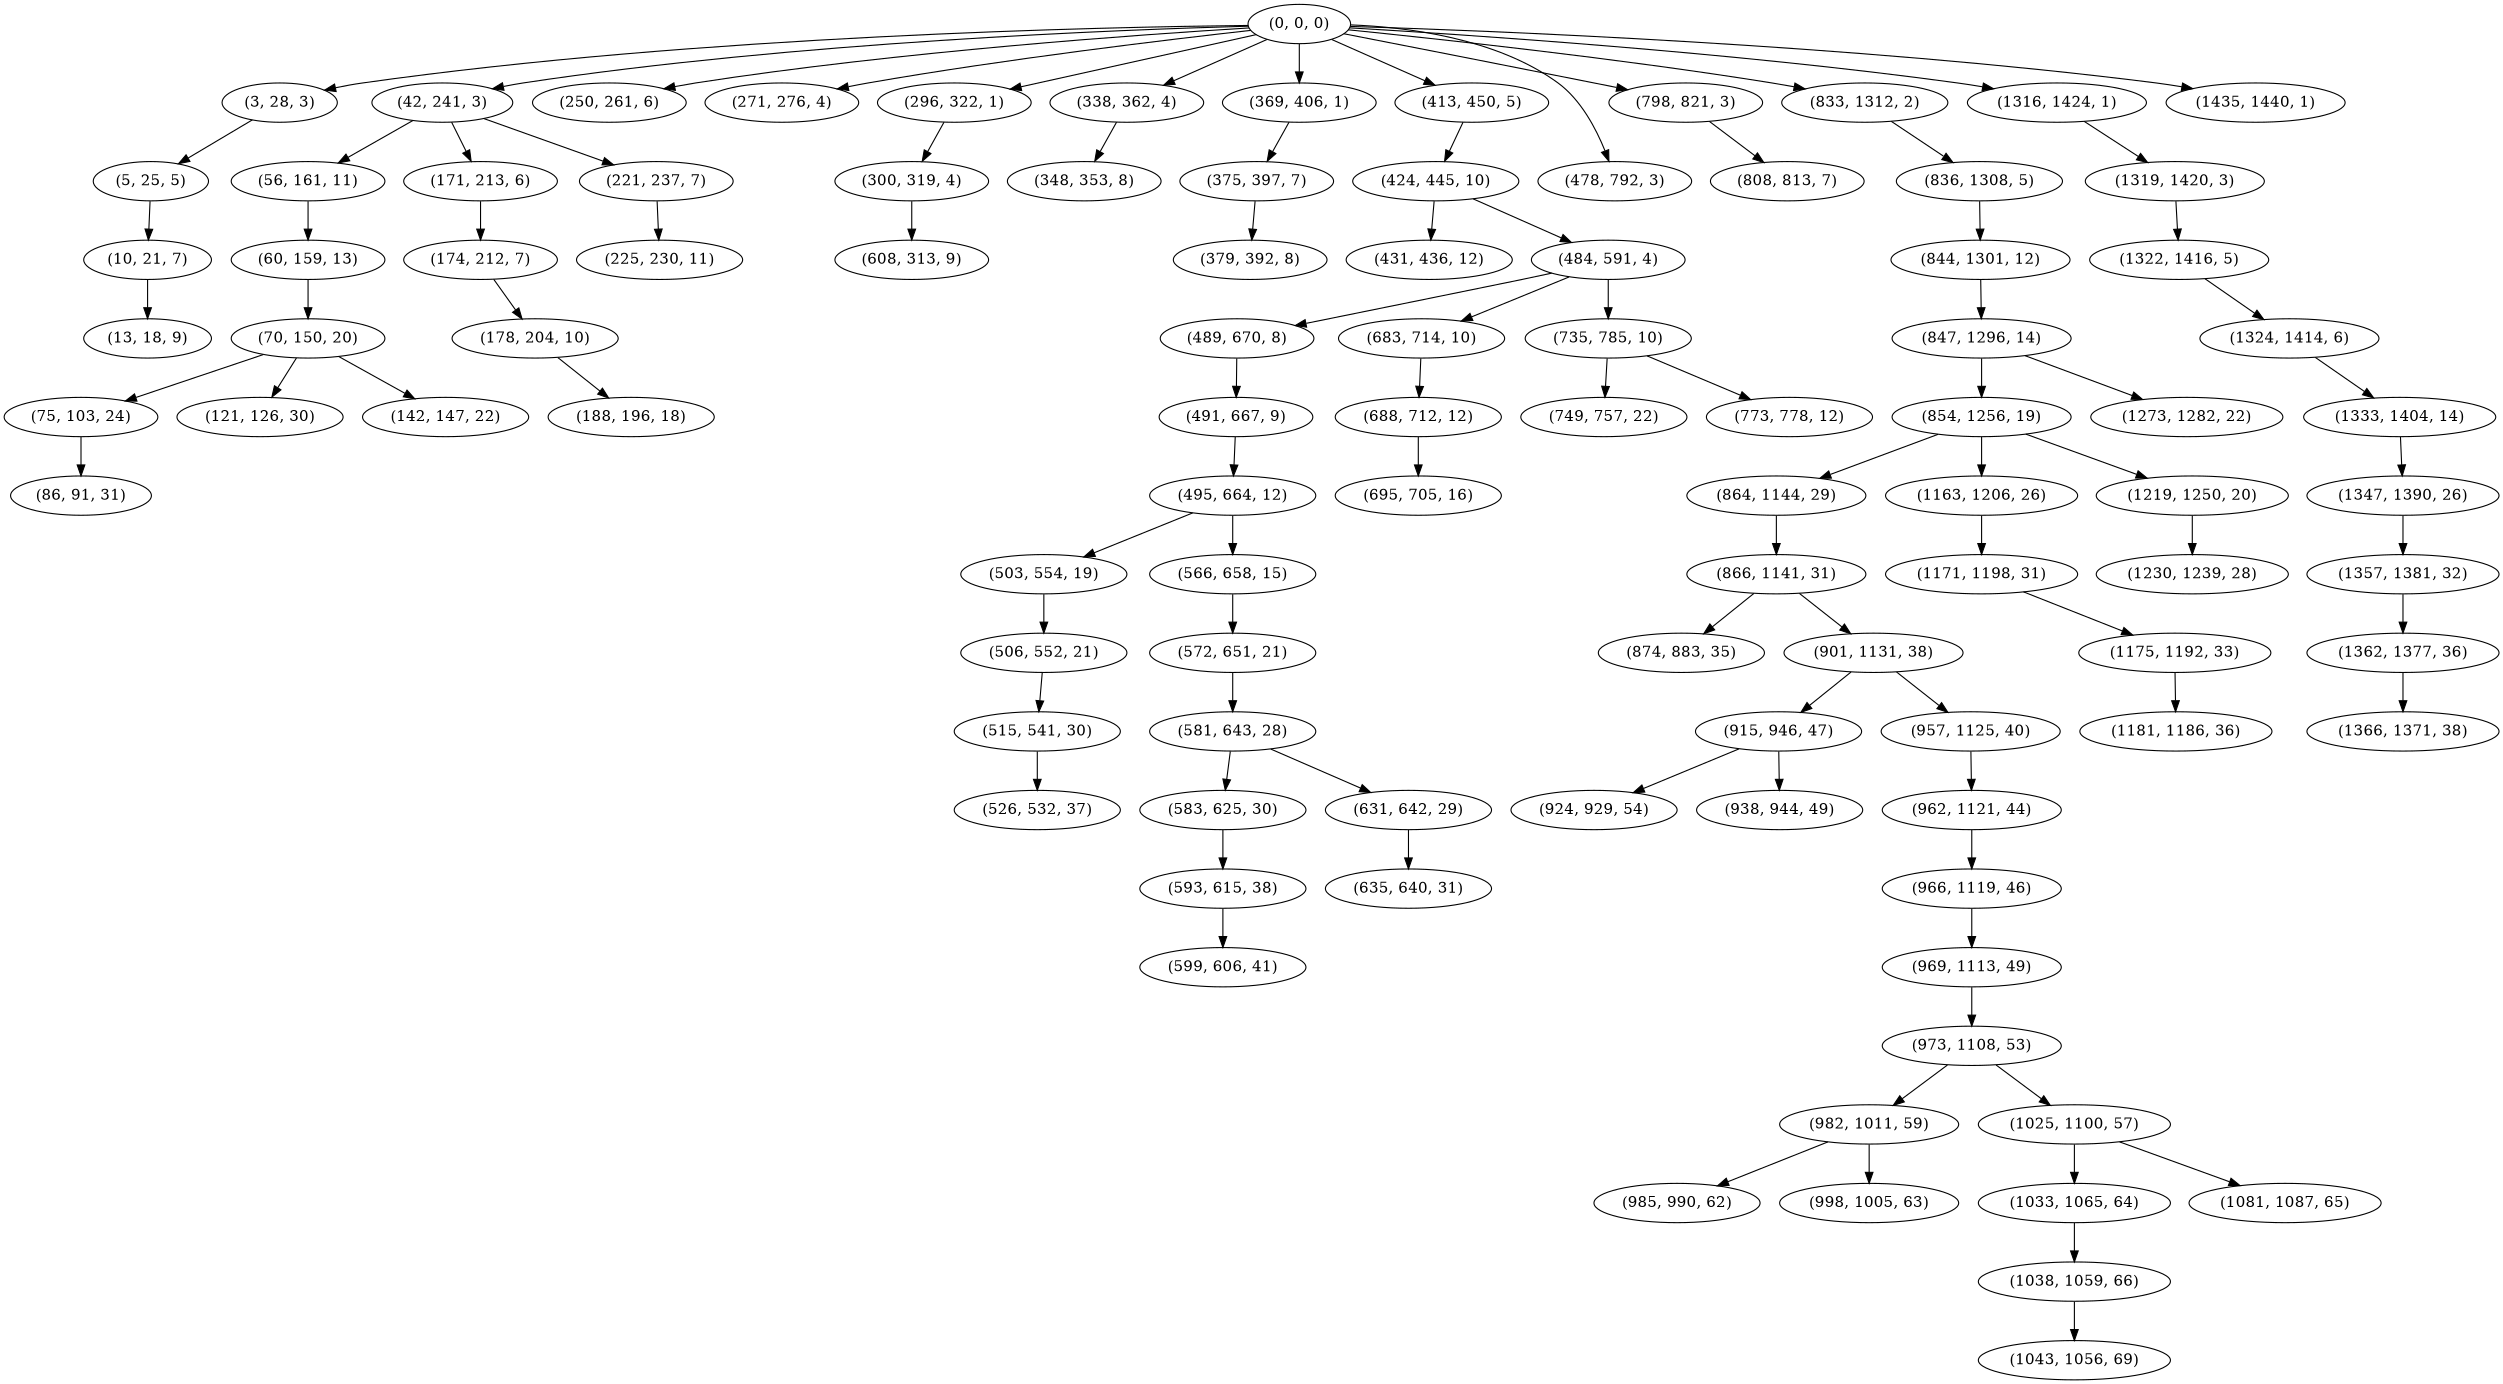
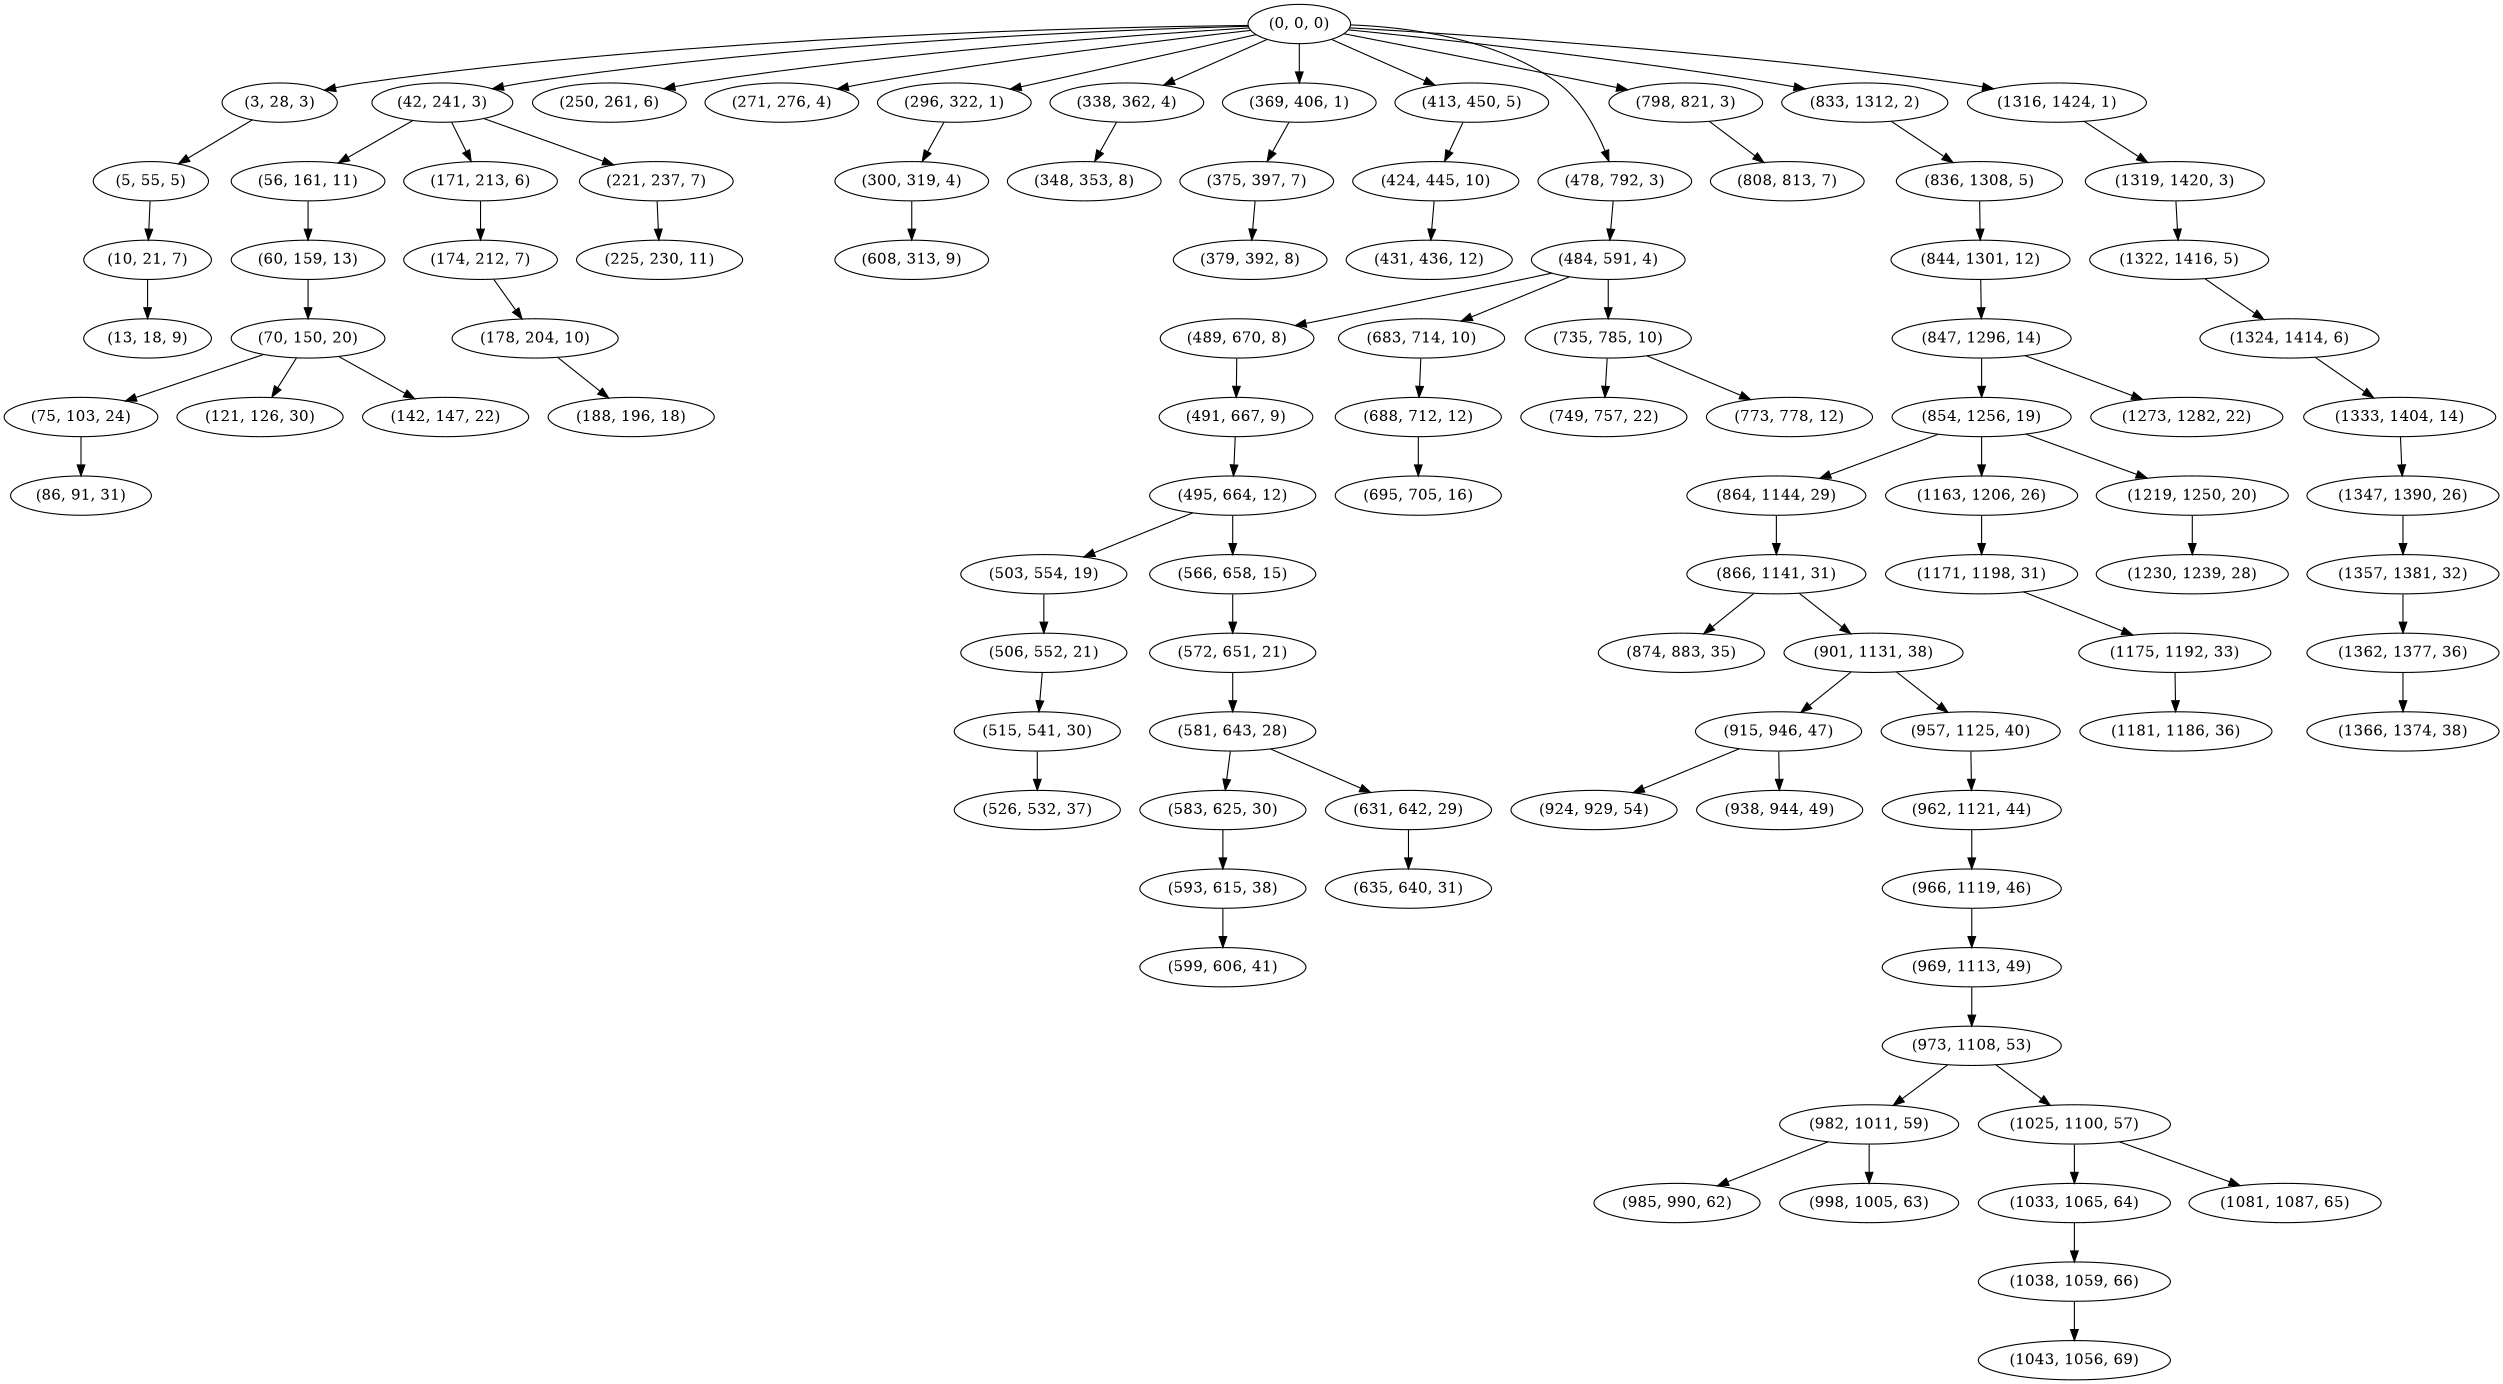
node "(1435, 1440, 1)": removed
node "(5, 25, 5)": label "(5, 25, 5)" -> "(5, 55, 5)"
edge "(424, 445, 10)" -> "(484, 591, 4)": now "(478, 792, 3)" -> "(484, 591, 4)"
node "(1366, 1371, 38)": label "(1366, 1371, 38)" -> "(1366, 1374, 38)"
